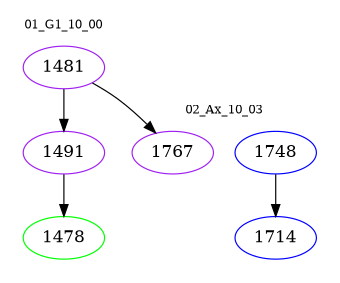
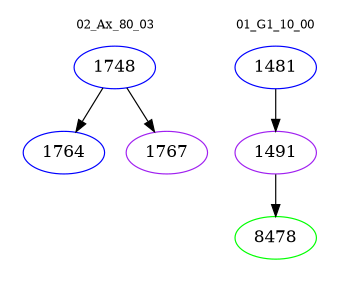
node "1481": color purple -> blue
edge "1481" -> "1767": now "1748" -> "1767"
cluster "02_Ax_10_03": label "02_Ax_10_03" -> "02_Ax_80_03"
node "1478": label "1478" -> "8478"
node "1714": label "1714" -> "1764"
